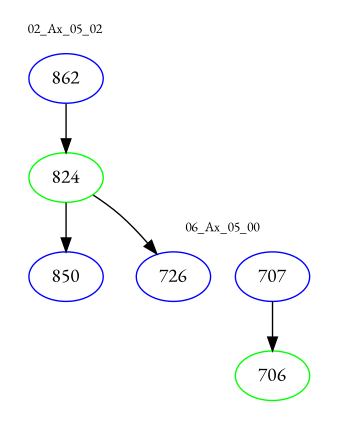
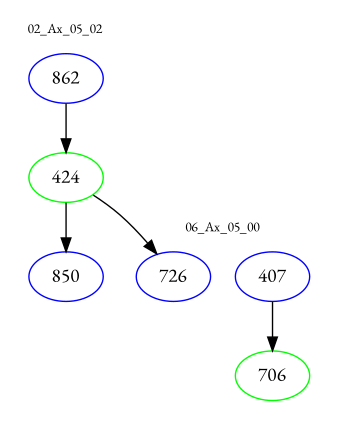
node "824": label "824" -> "424"
node "707": label "707" -> "407"
